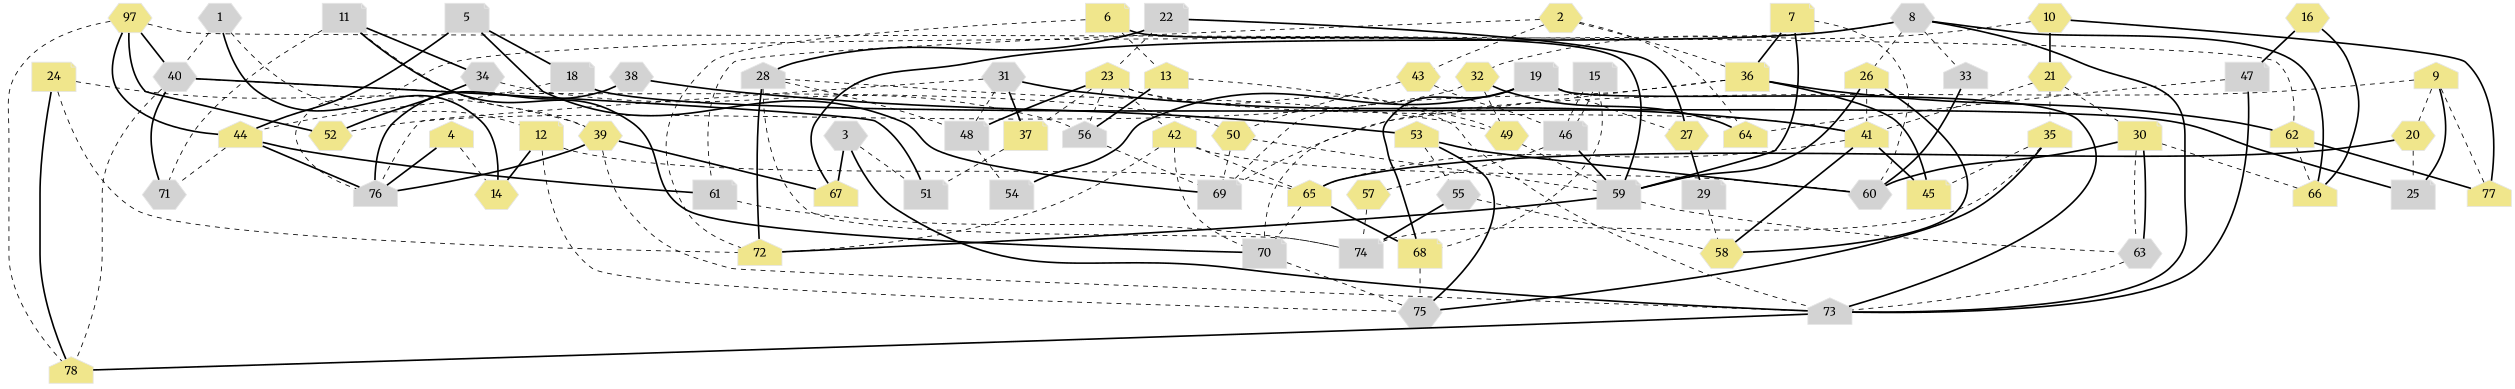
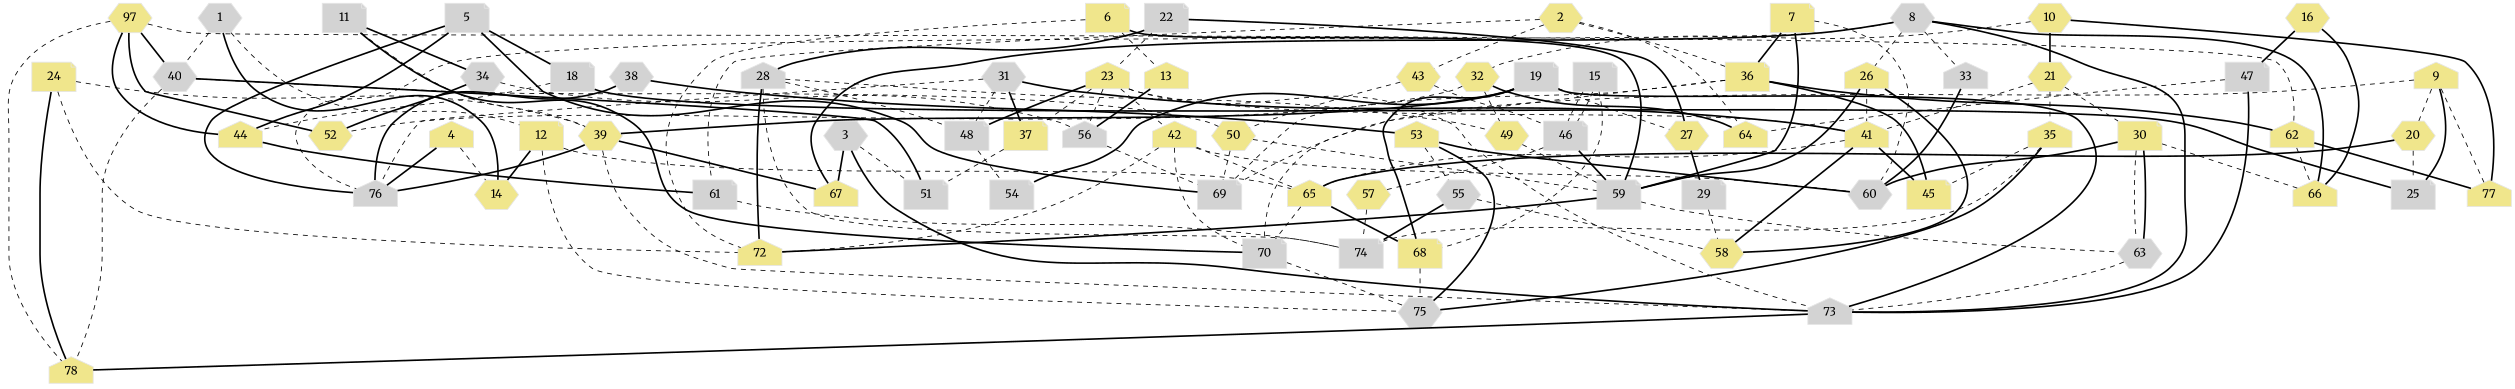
edge "13" -- "49": removed
edge "19" -- "39": added
edge "44" -- "76": now "5" -- "76"
node "71": removed
